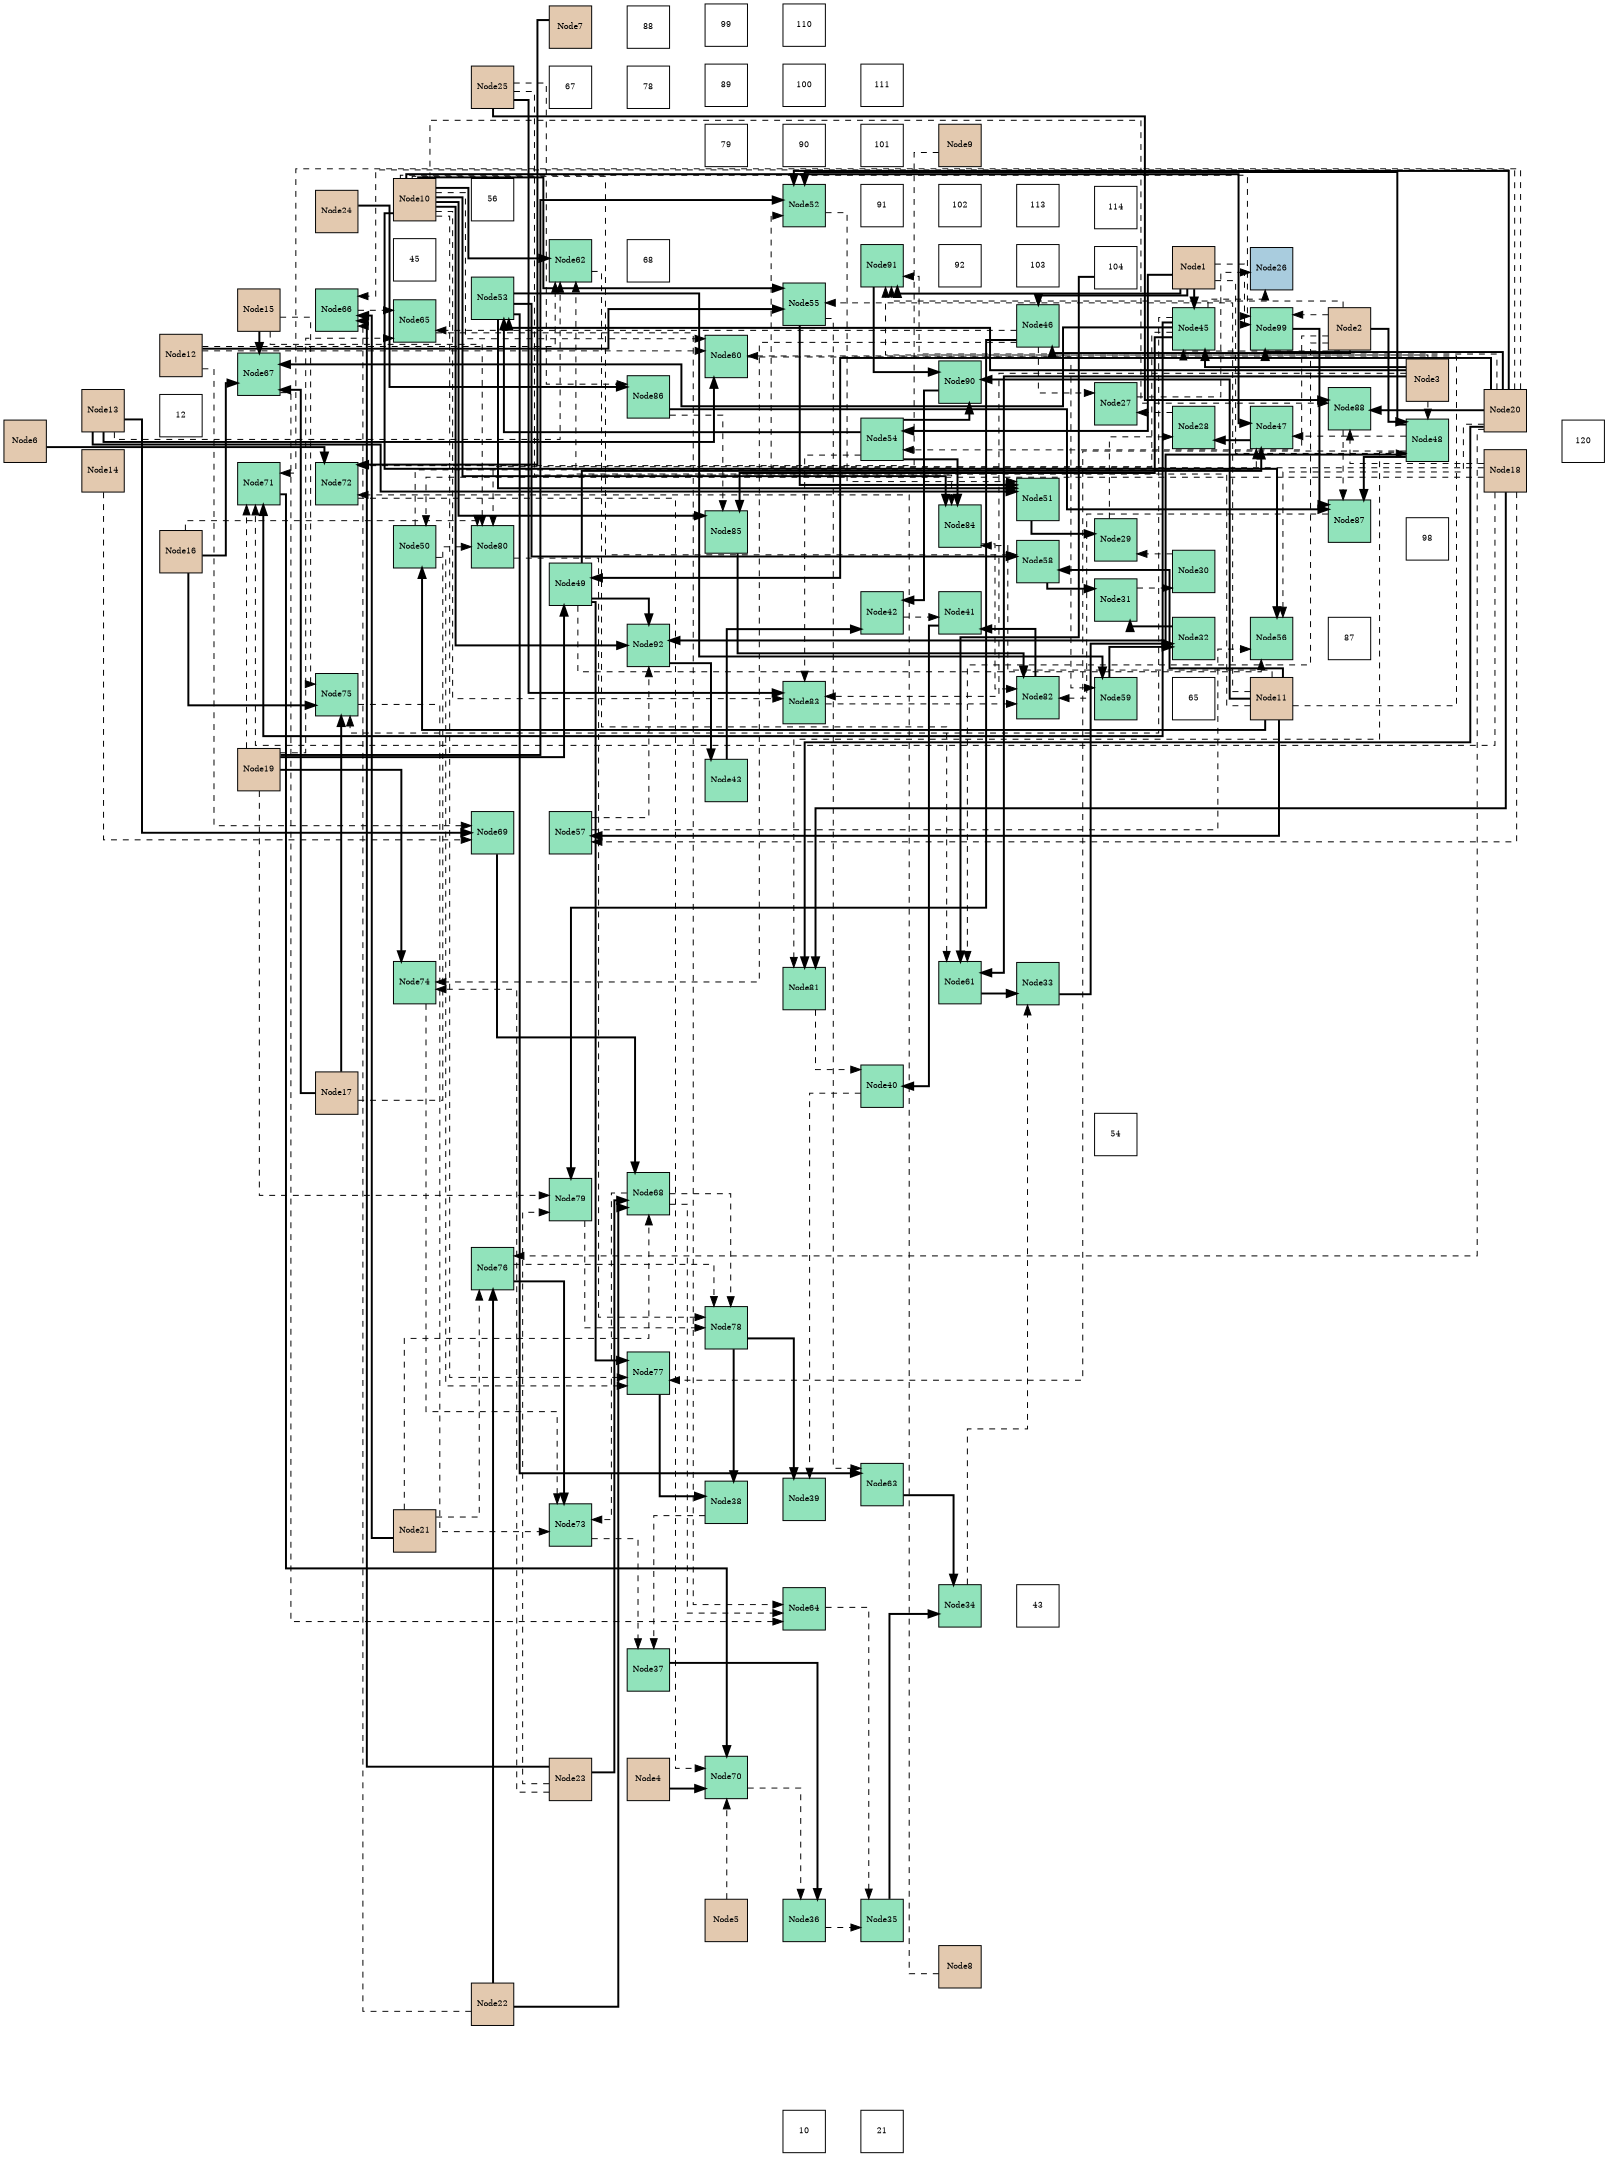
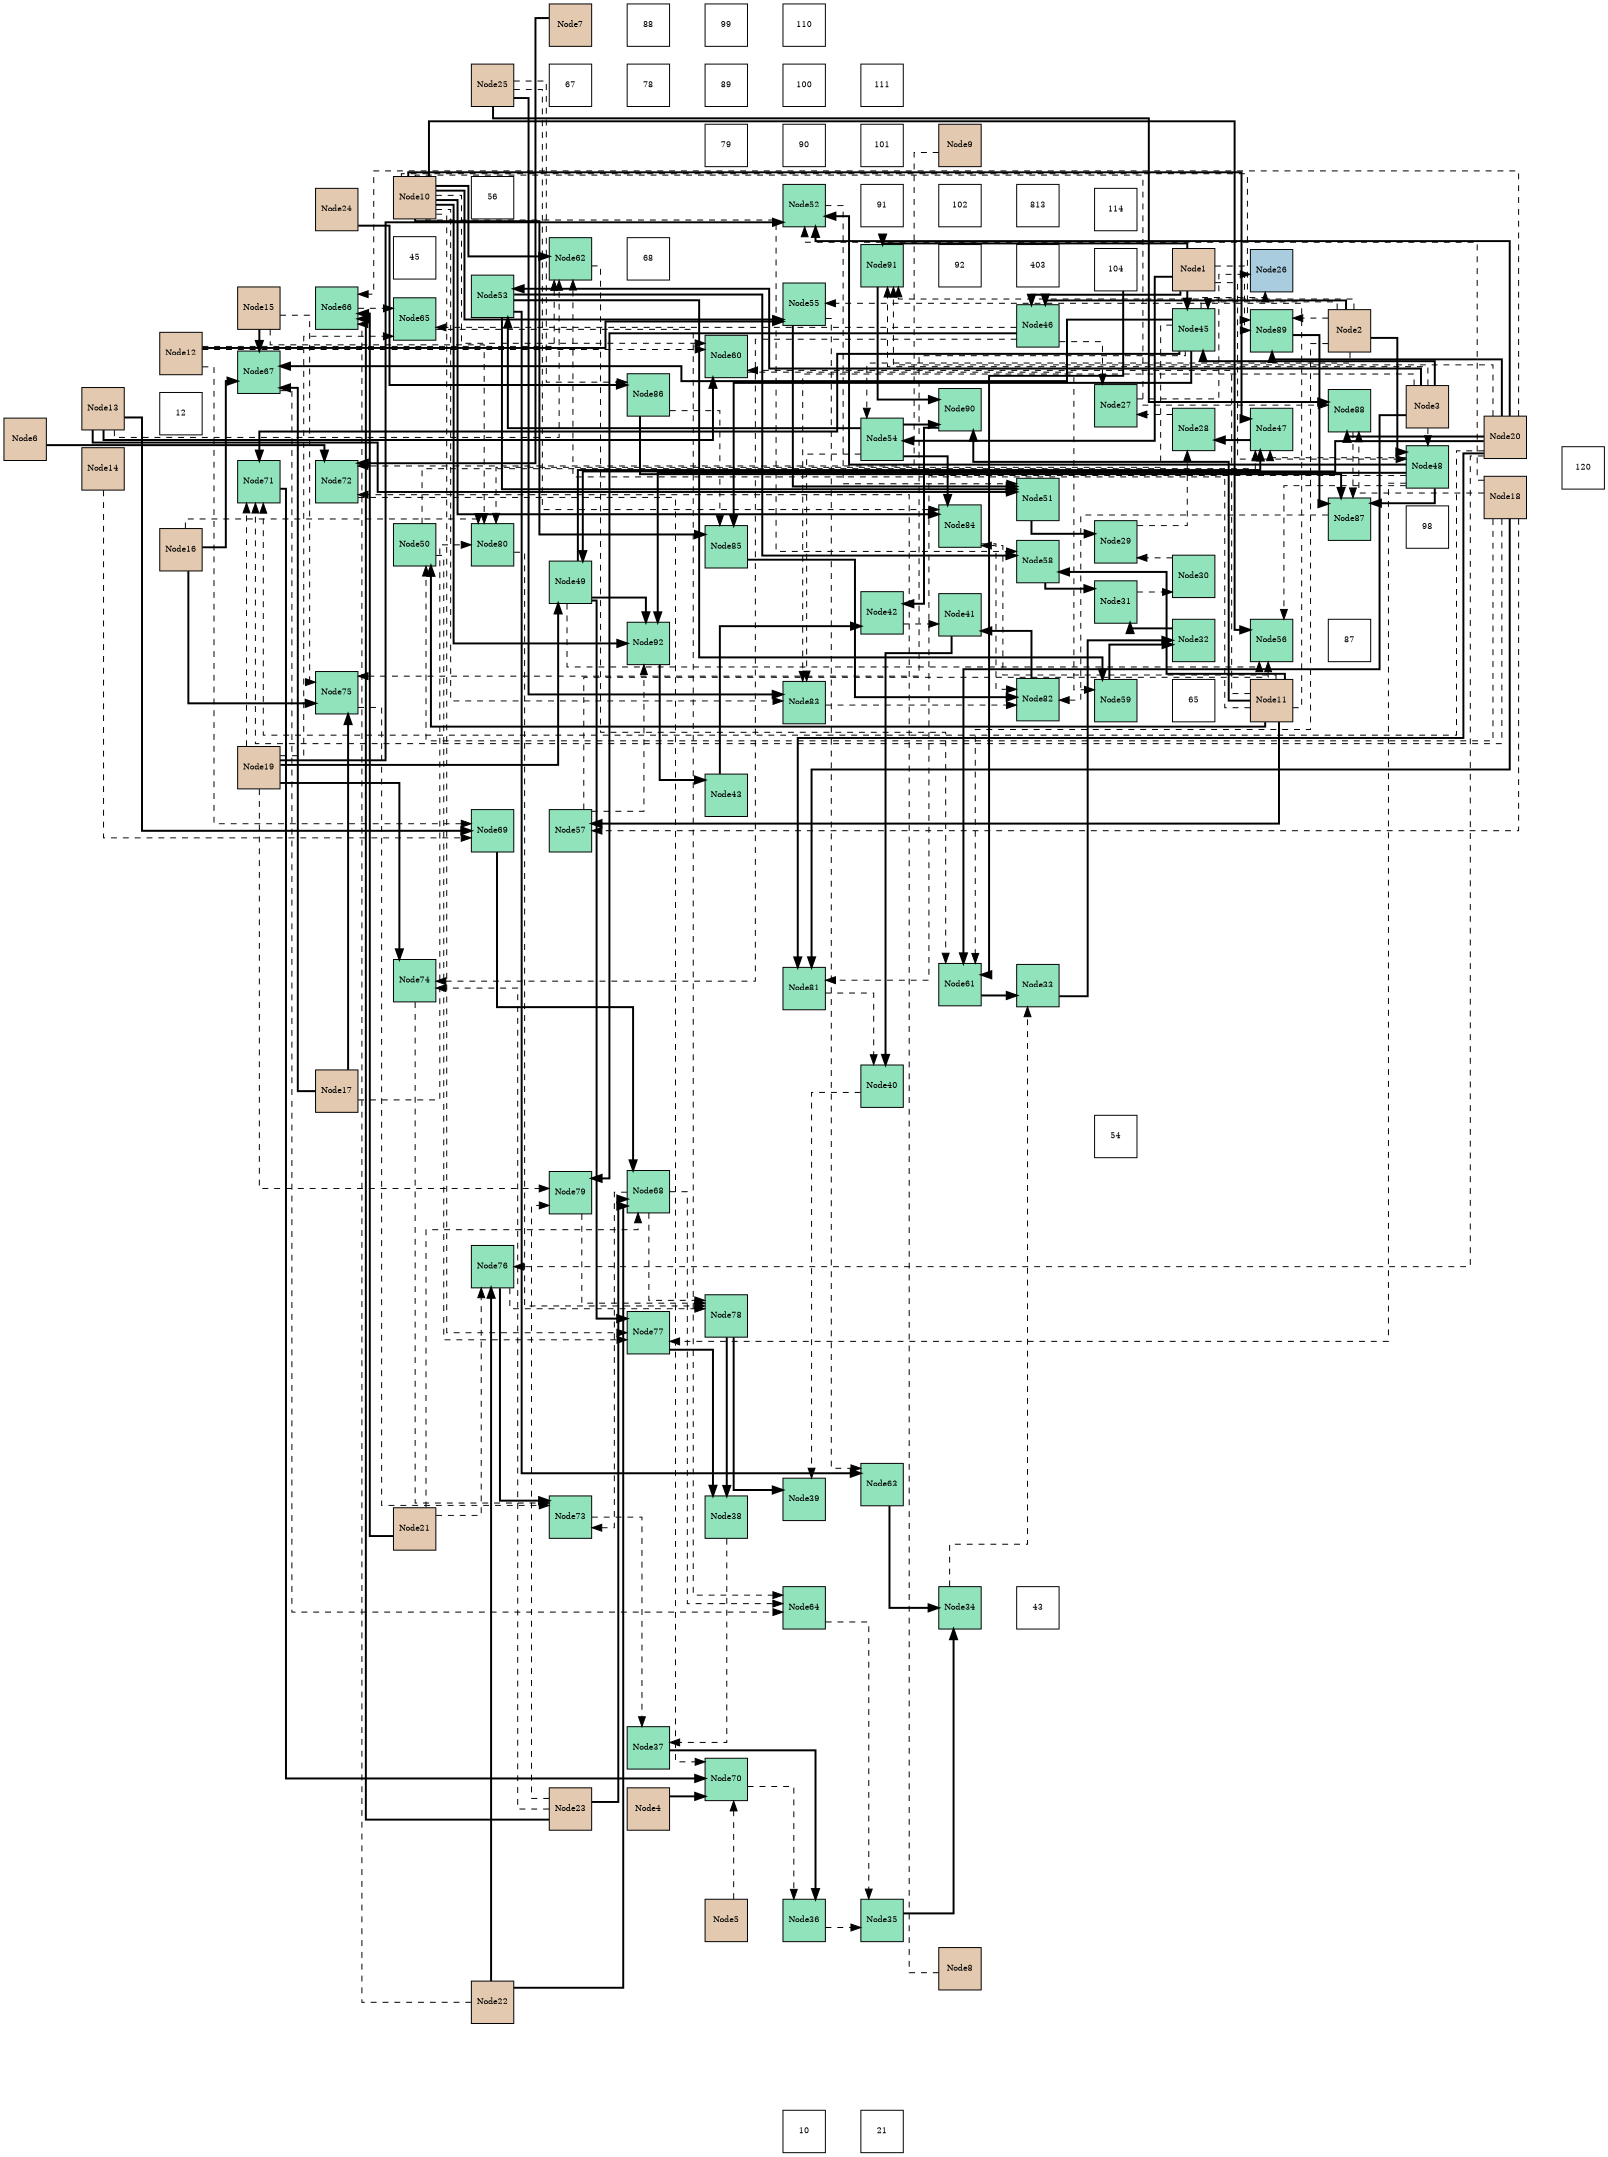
node "113": label "113" -> "813"
node "103": label "103" -> "403"
node "Node99": label "Node99" -> "Node89"
edge "Node20" -> "Node56": now "Node48" -> "Node56"
